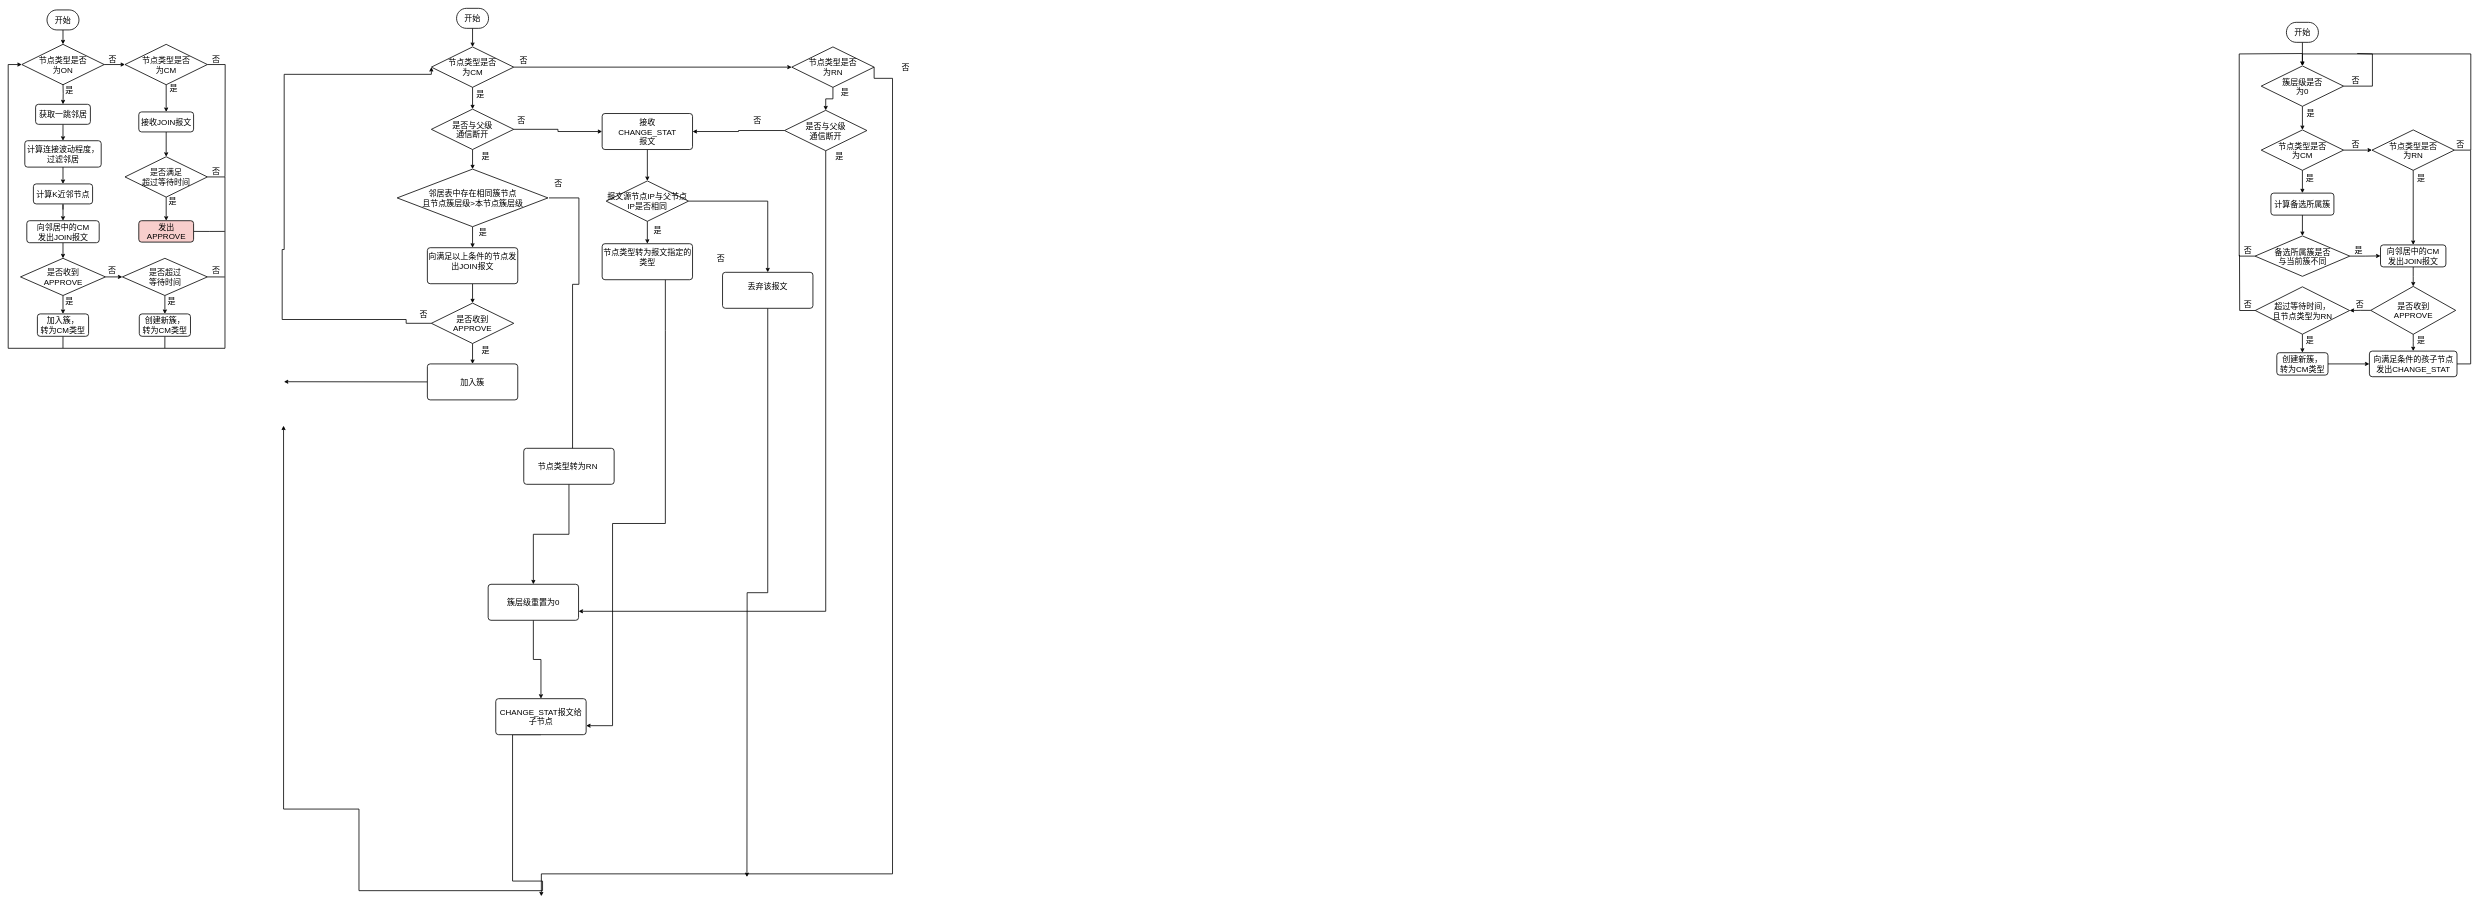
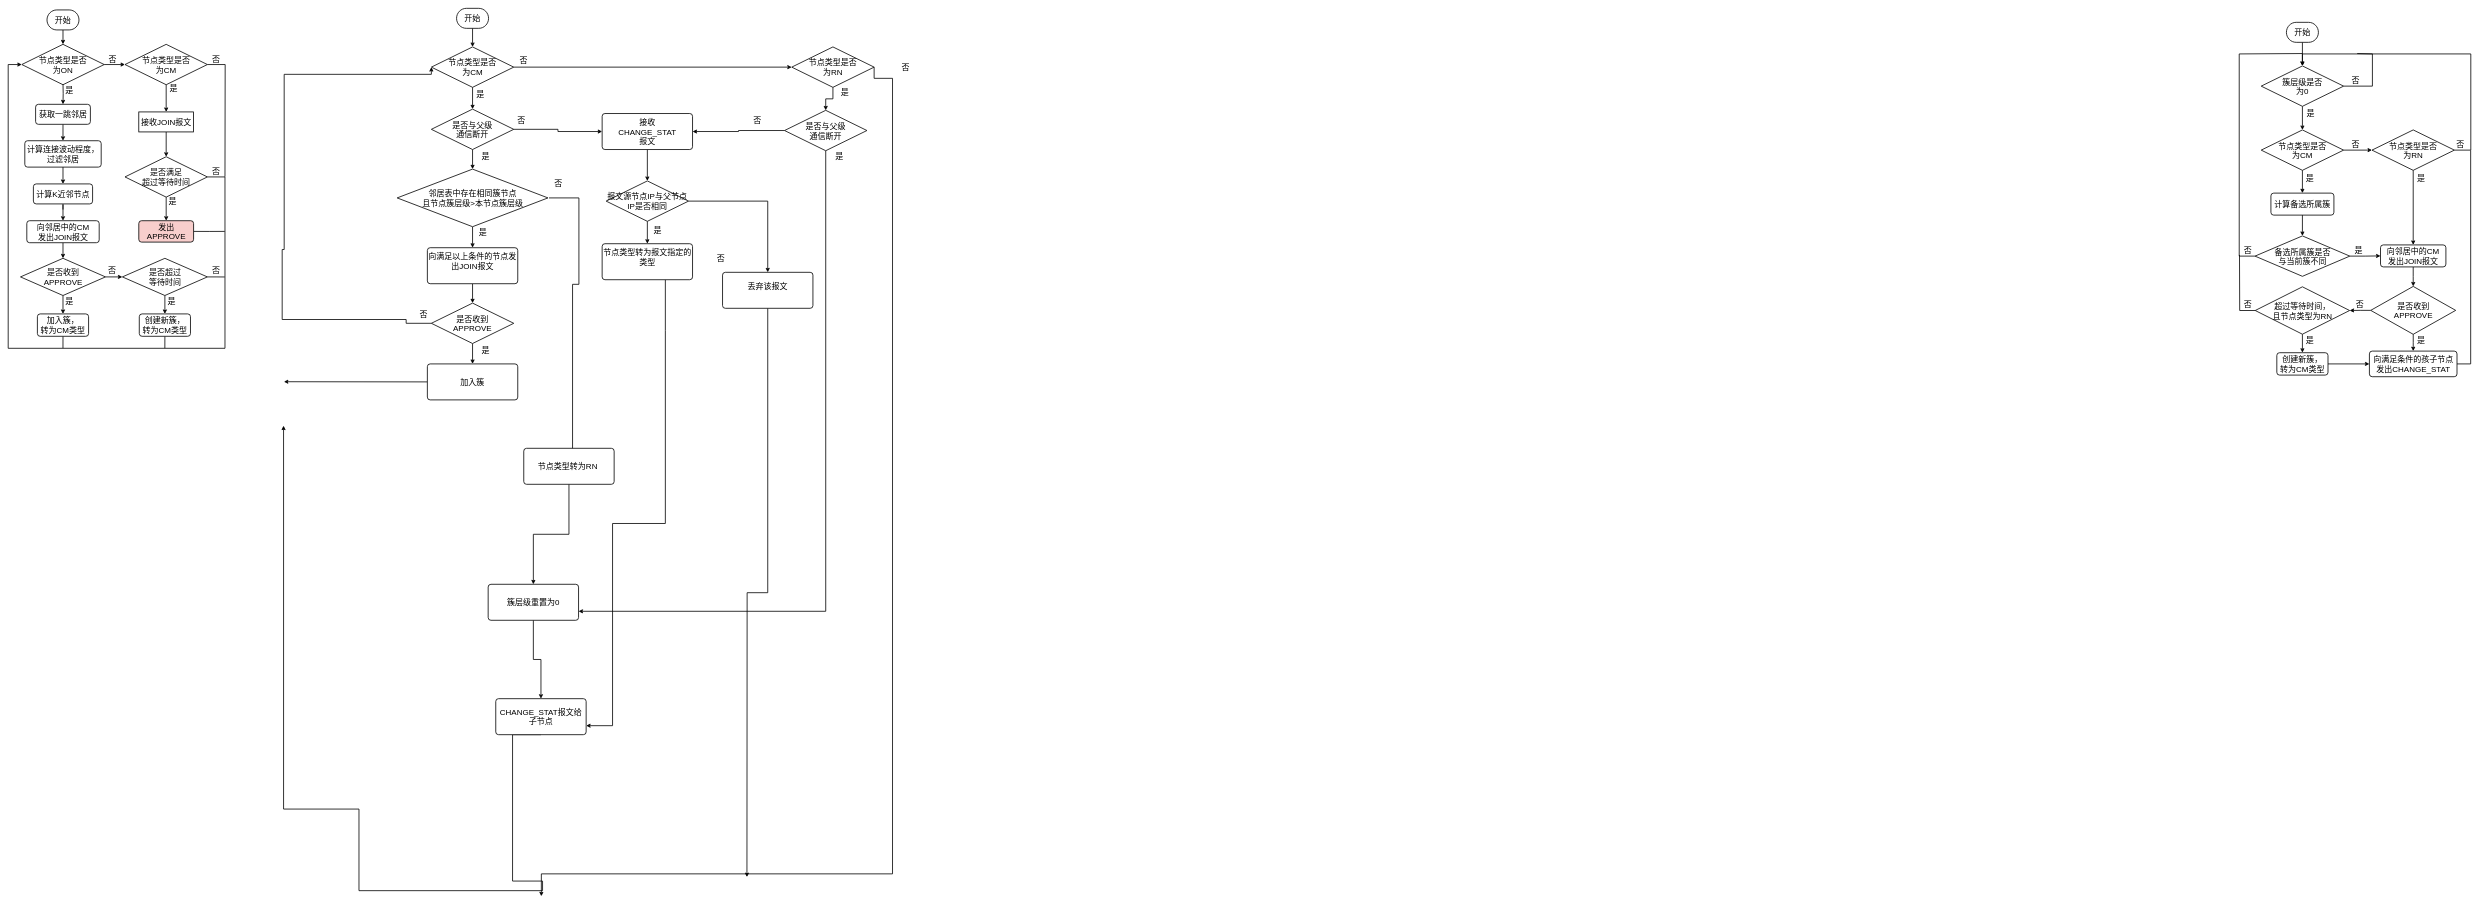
node "接收JOIN报文": shape rounded rectangle -> rectangle
